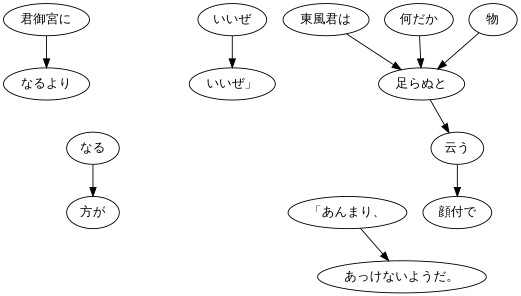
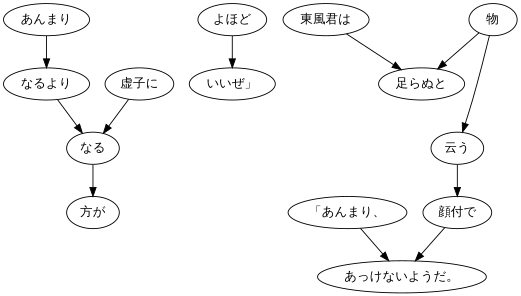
node "君御宮に": label "君御宮に" -> "あんまり"
node "いいぜ": label "いいぜ" -> "よほど"
node "何だか": removed
node "虚子に": added
edge "足らぬと" -> "云う": now "物" -> "云う"
edge "なるより" -> "なる": added
edge "顔付で" -> "あっけないようだ。": added
